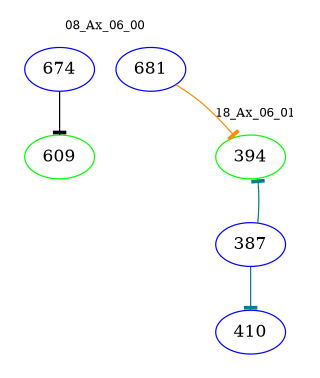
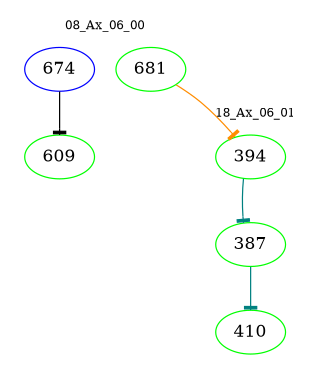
node "681": color blue -> green
edge "387" -> "394": reversed
node "387": color blue -> green
node "410": color blue -> green
